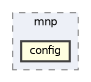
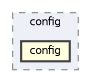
cluster "mnp": label "mnp" -> "config"
